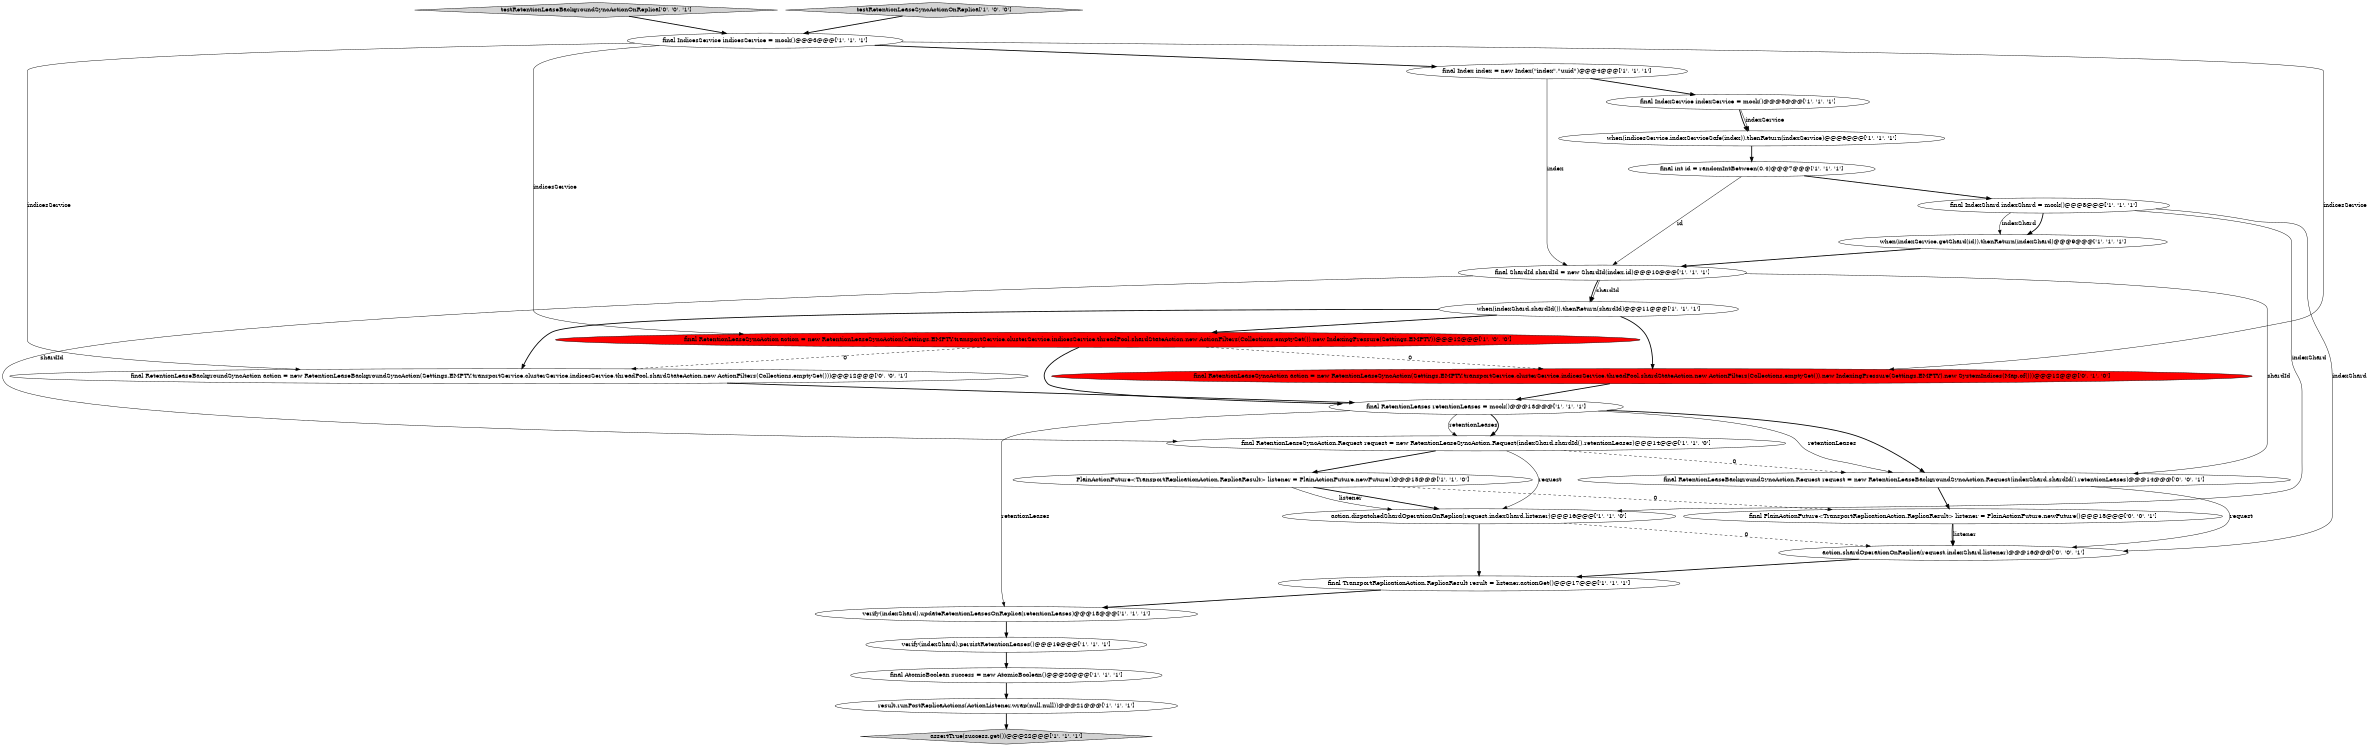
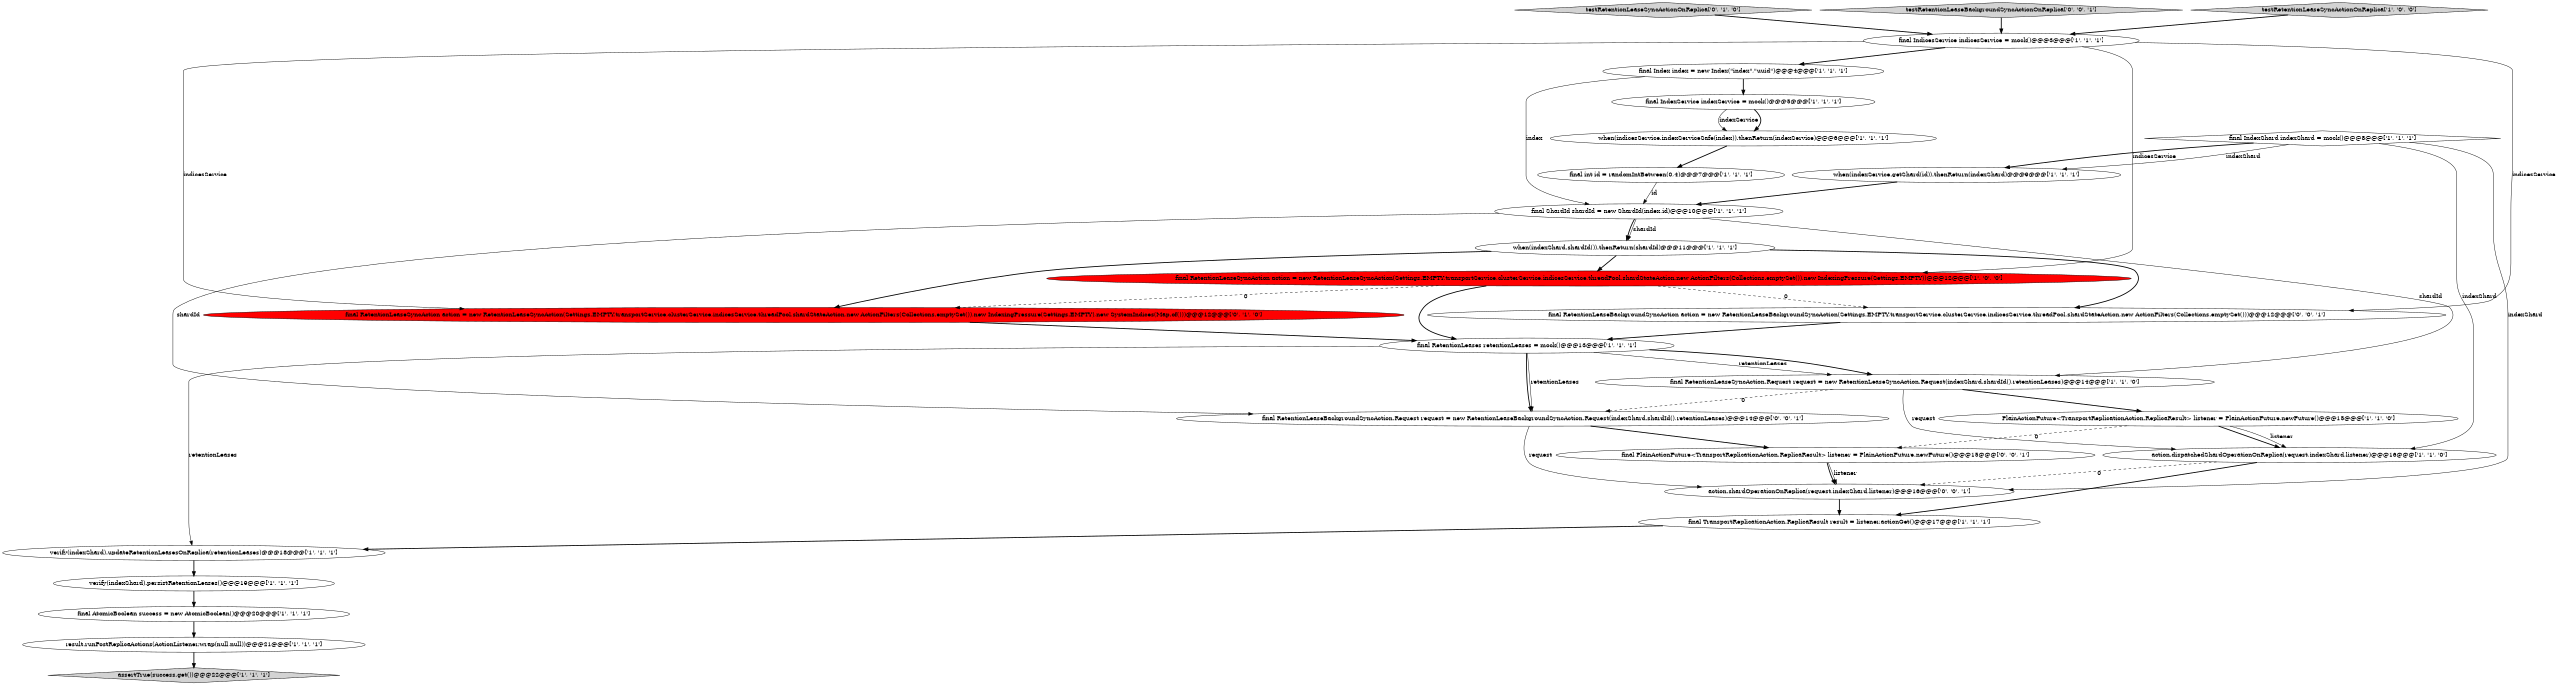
node "testRetentionLeaseSyncActionOnReplica['0', '1', '0']": added
edge "final int id = randomIntBetween(0,4)@@@7@@@['1', '1', '1']" -> "final IndexShard indexShard = mock()@@@8@@@['1', '1', '1']": removed
node "final IndexShard indexShard = mock()@@@8@@@['1', '1', '1']": shape ellipse -> diamond
